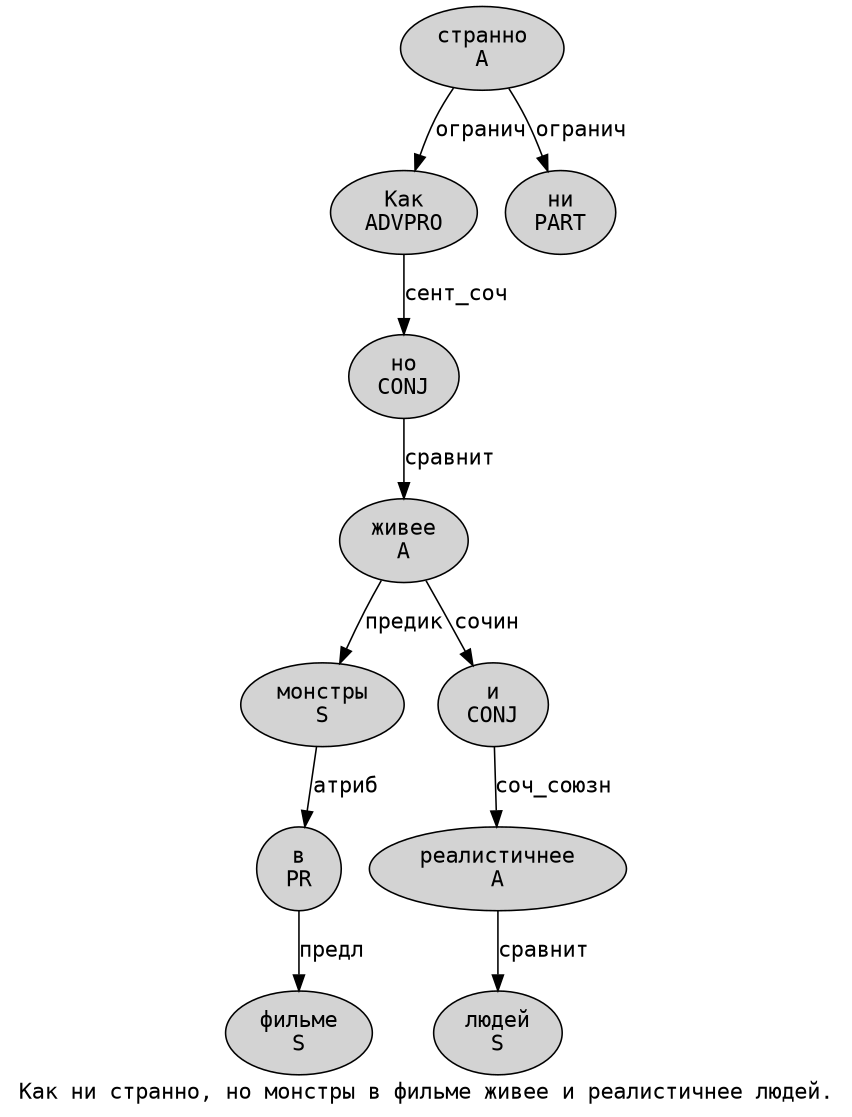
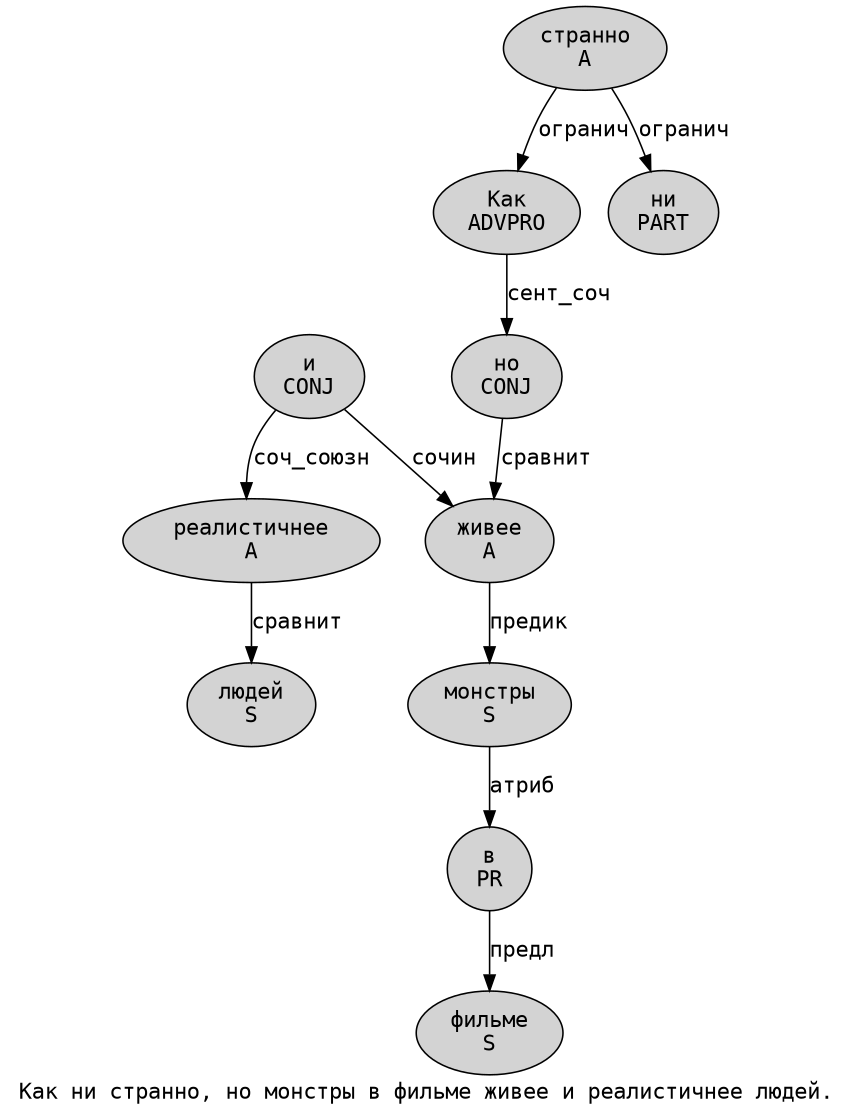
edge "живее A" -> "и CONJ": reversed
